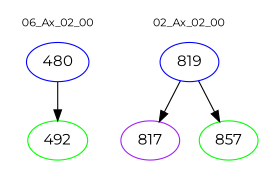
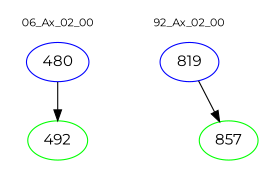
cluster "02_Ax_02_00": label "02_Ax_02_00" -> "92_Ax_02_00"
node "817": removed
